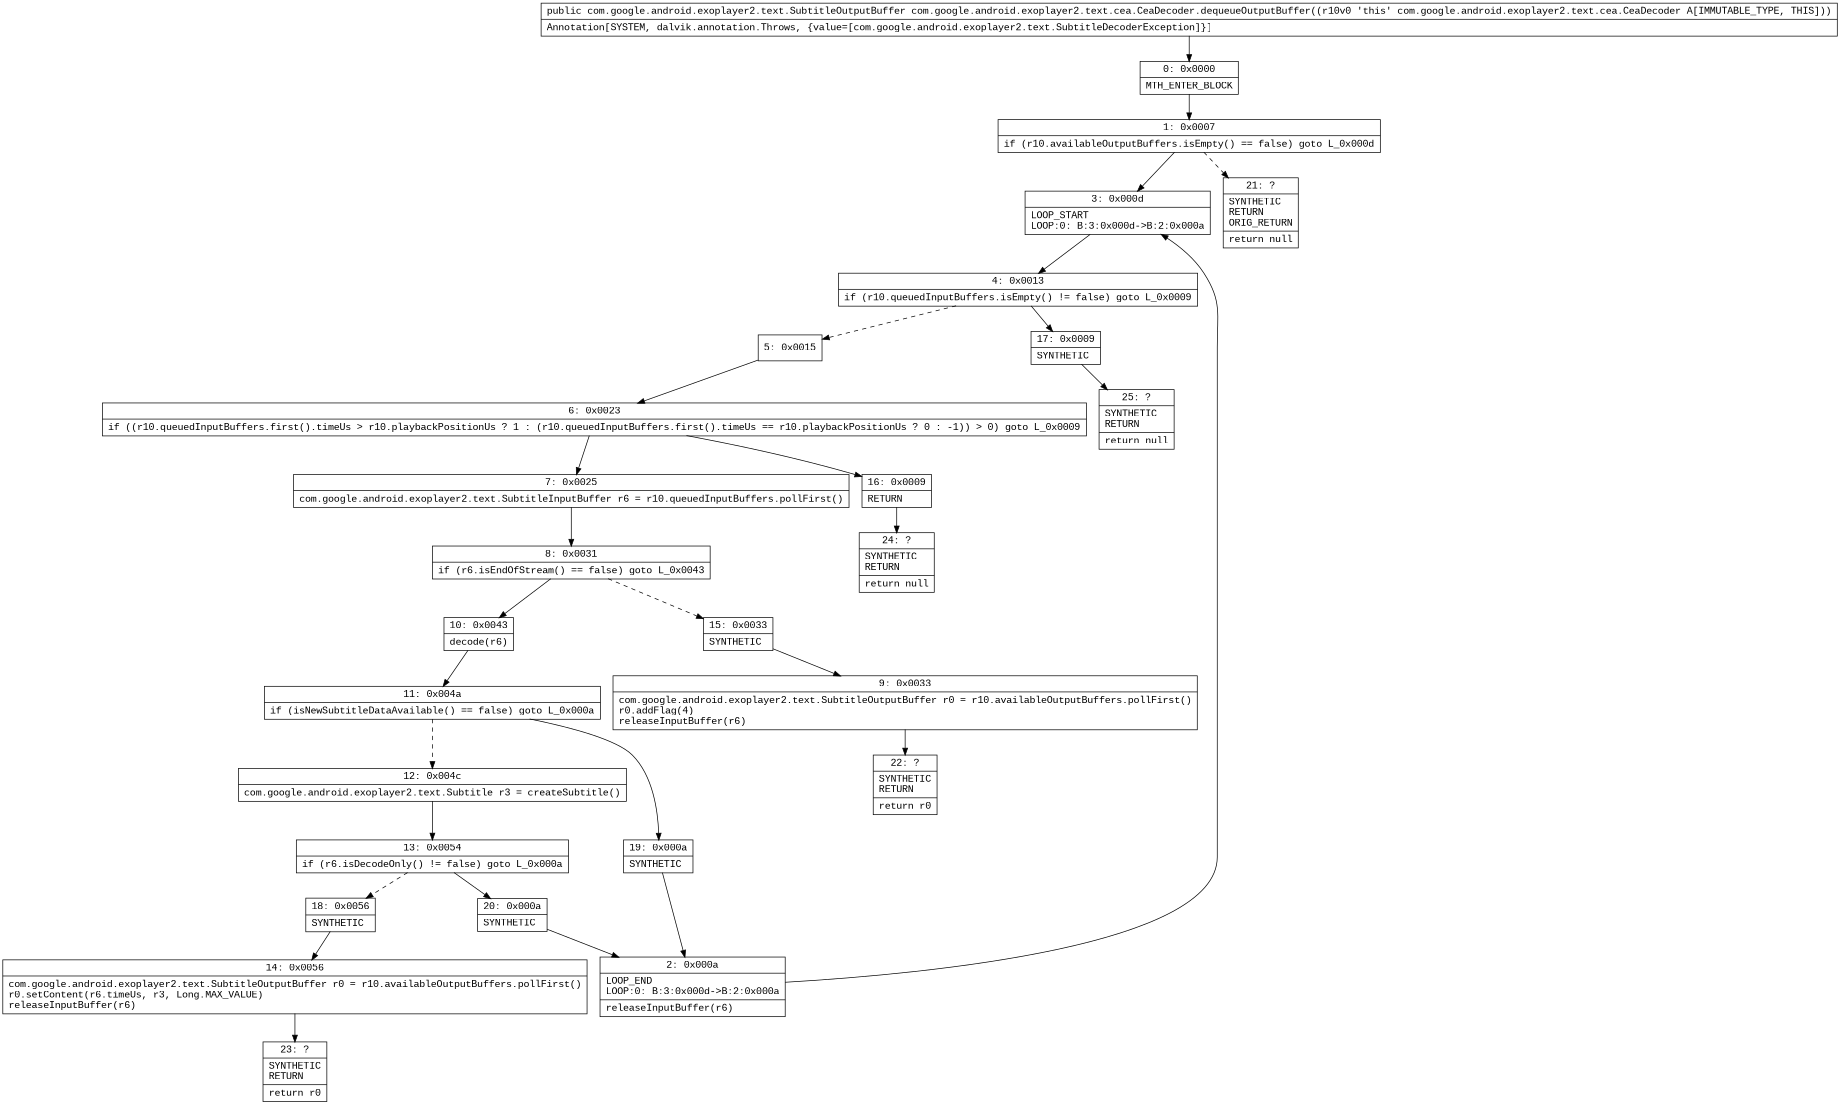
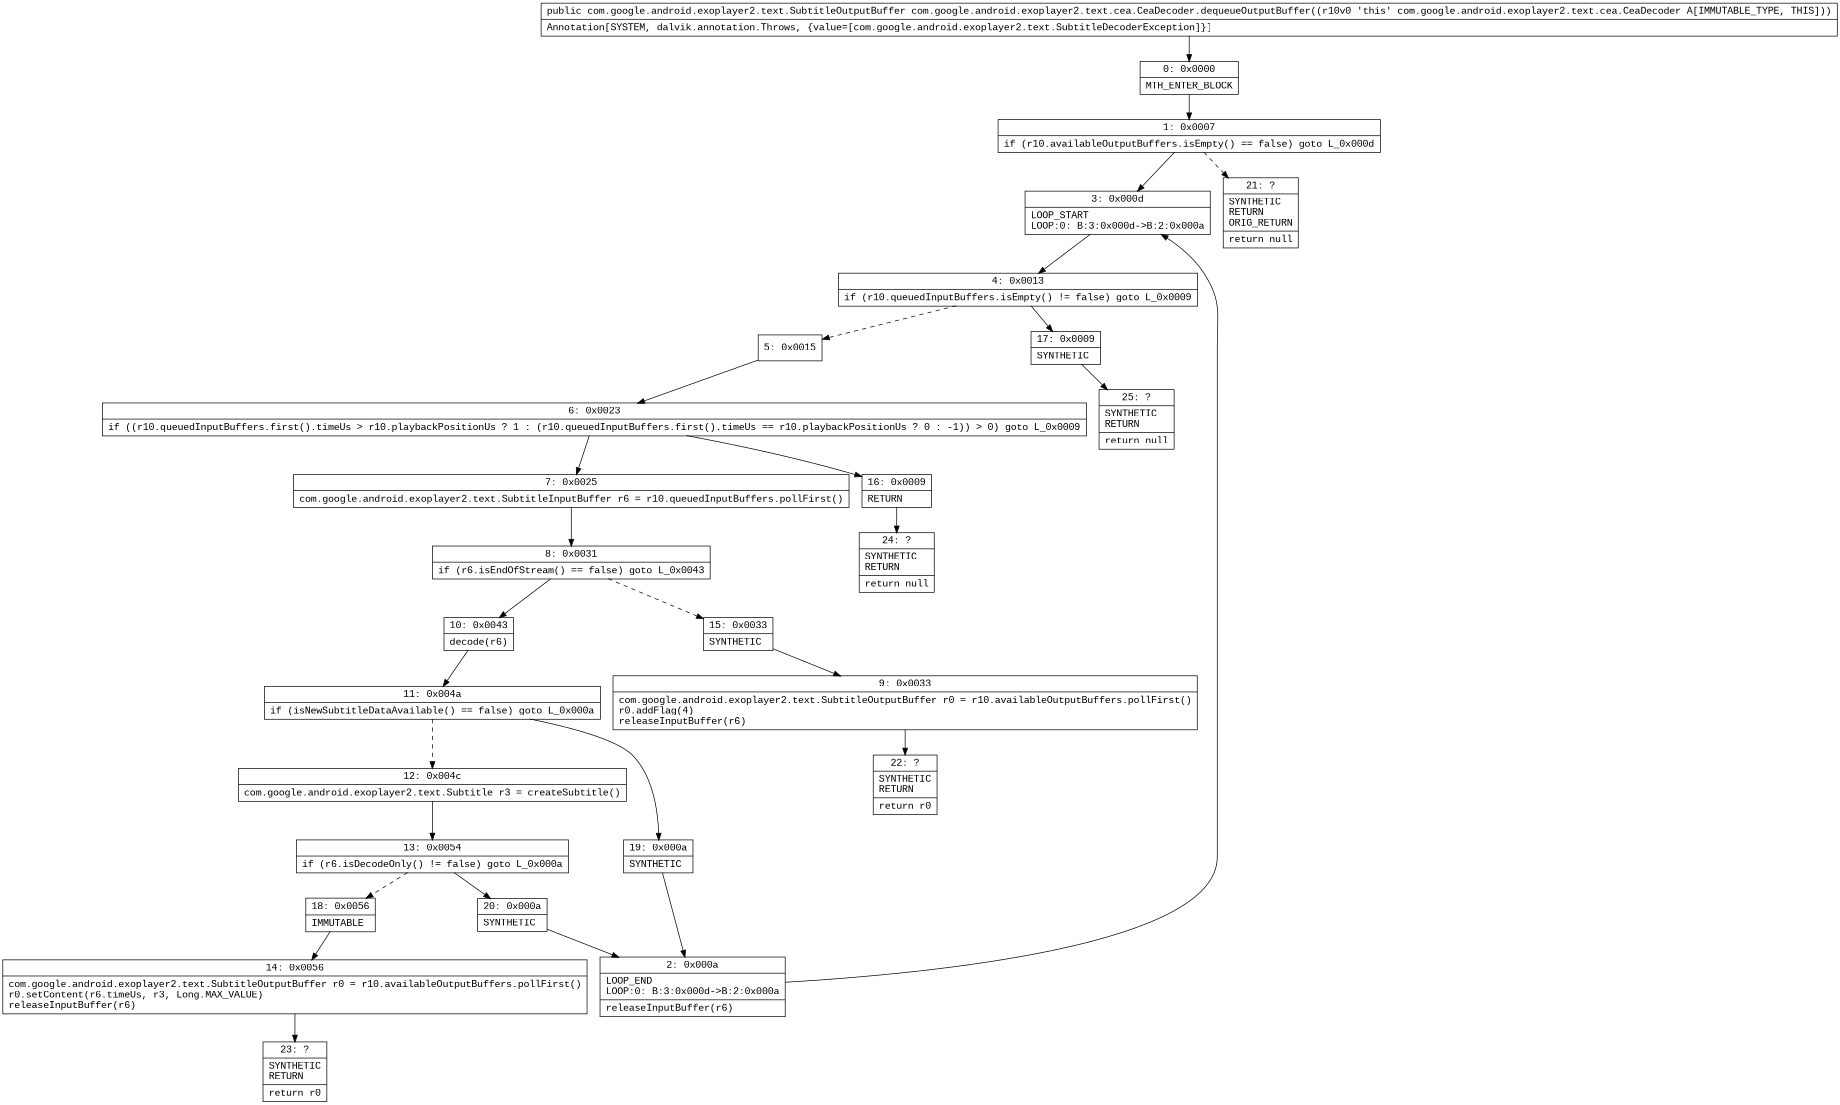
node "18: 0x0056": text "SYNTHETIC" -> "IMMUTABLE"
